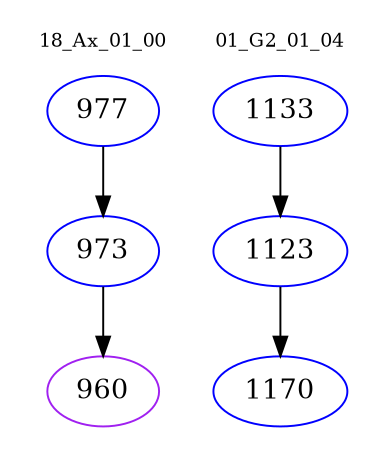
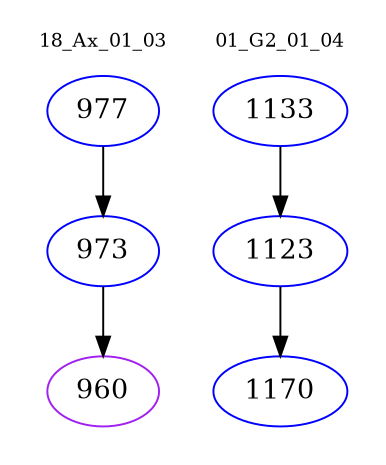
cluster "18_Ax_01_00": label "18_Ax_01_00" -> "18_Ax_01_03"
